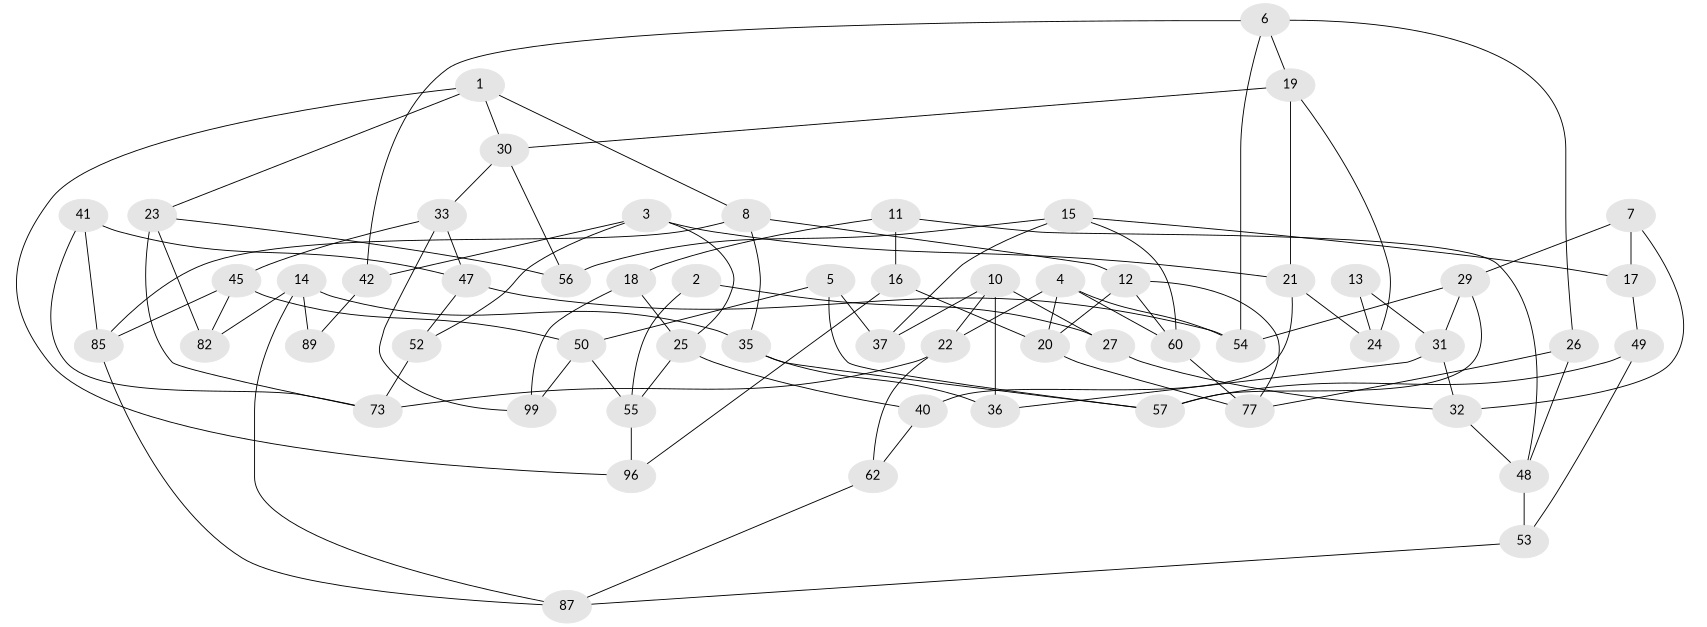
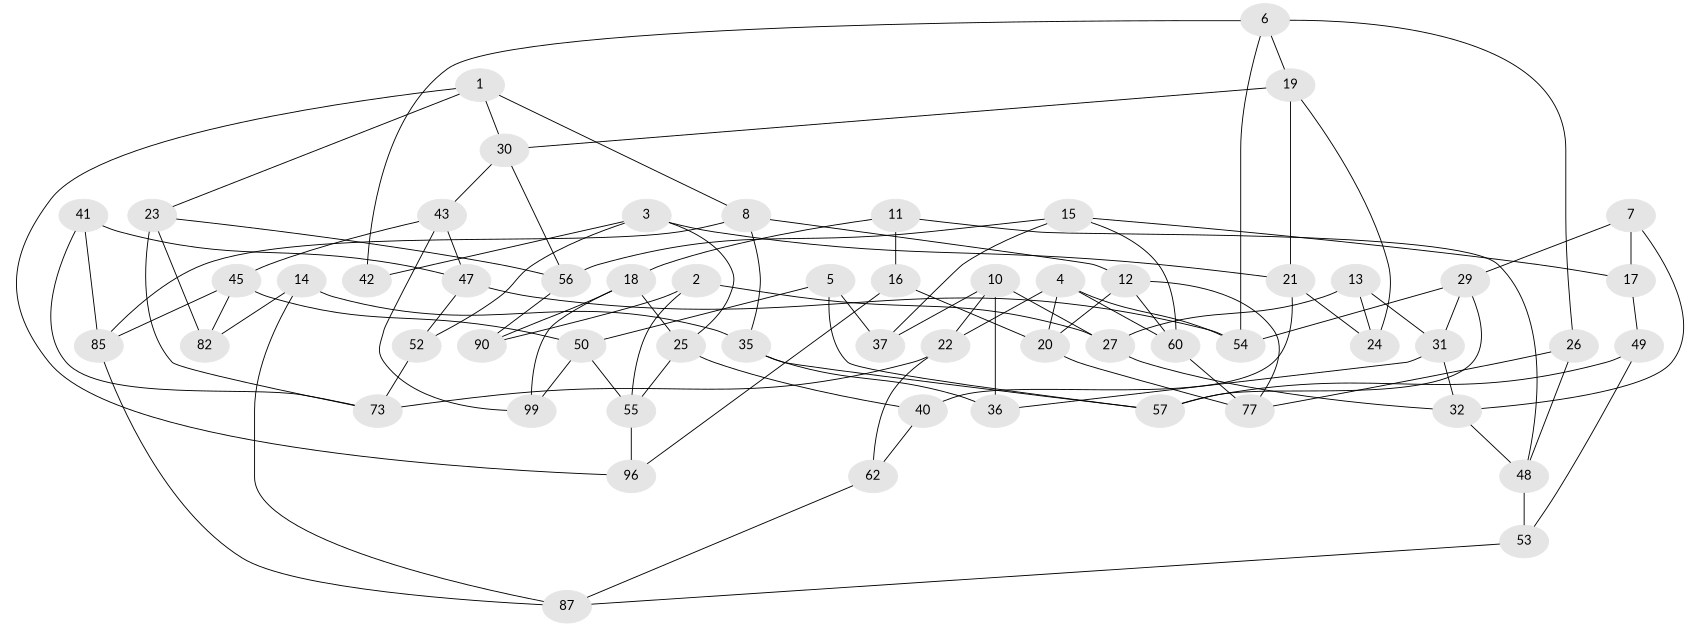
node "33": label "33" -> "43"
edge "13" -- "27": added
node "89": removed
node "90": added
